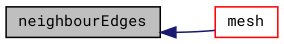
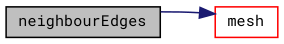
edge "mesh" -> "neighbourEdges": reversed
